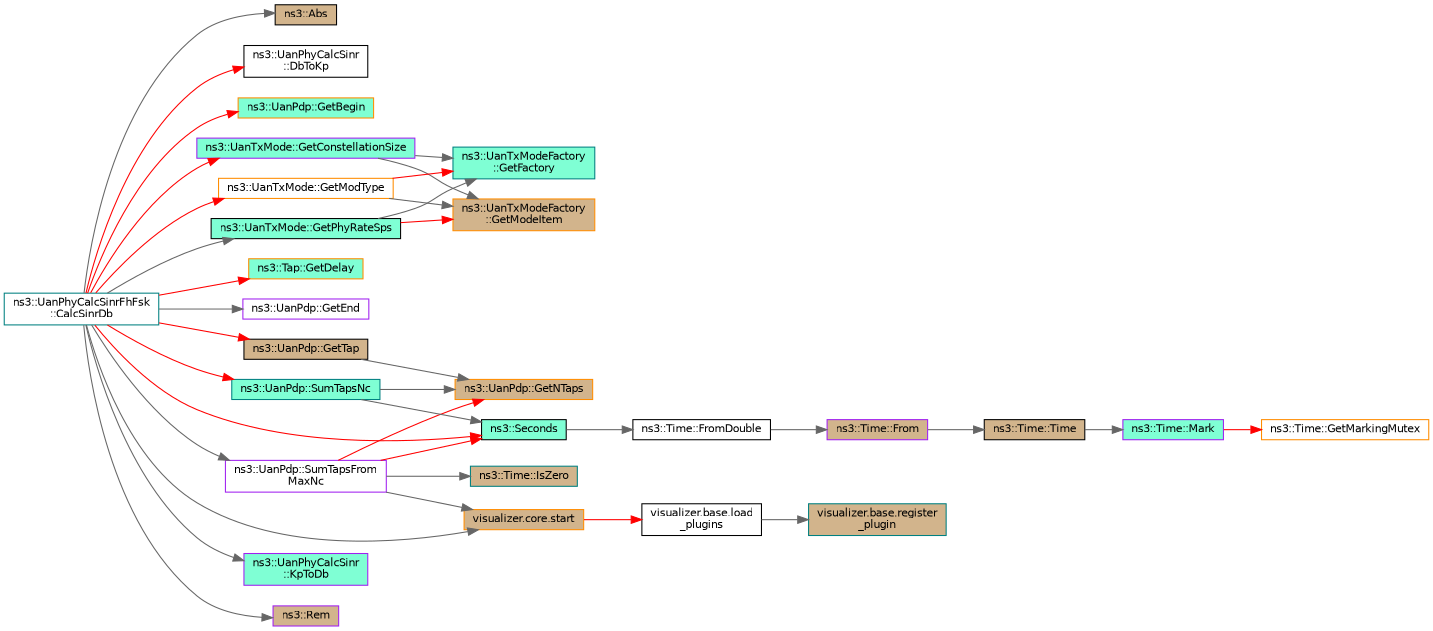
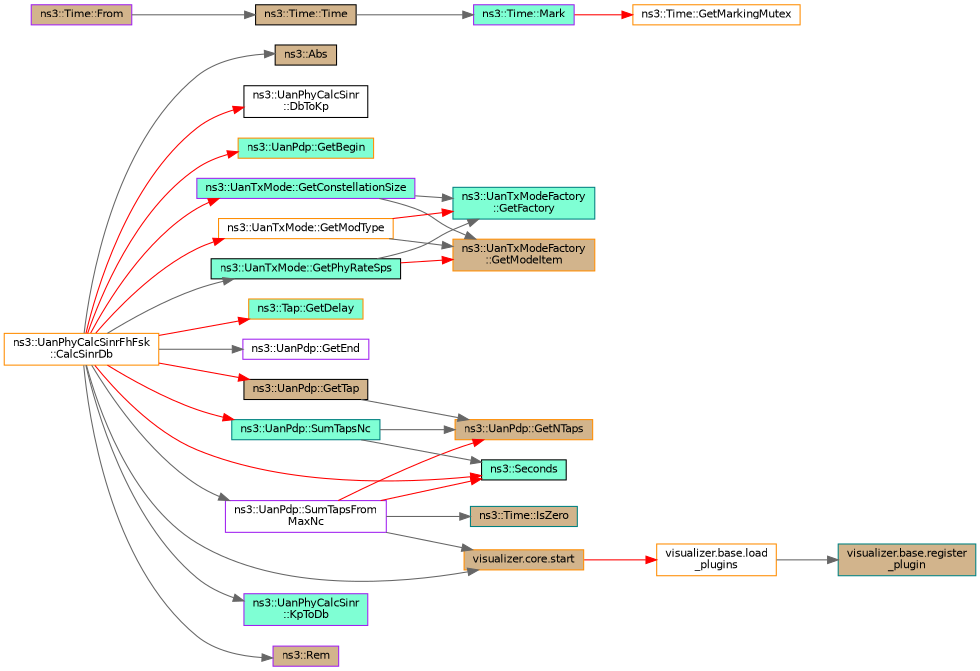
node "ns3::UanPhyCalcSinrFhFsk ::CalcSinrDb": color teal -> darkorange
node "ns3::Time::FromDouble": removed
node "visualizer.base.load _plugins": color black -> darkorange
